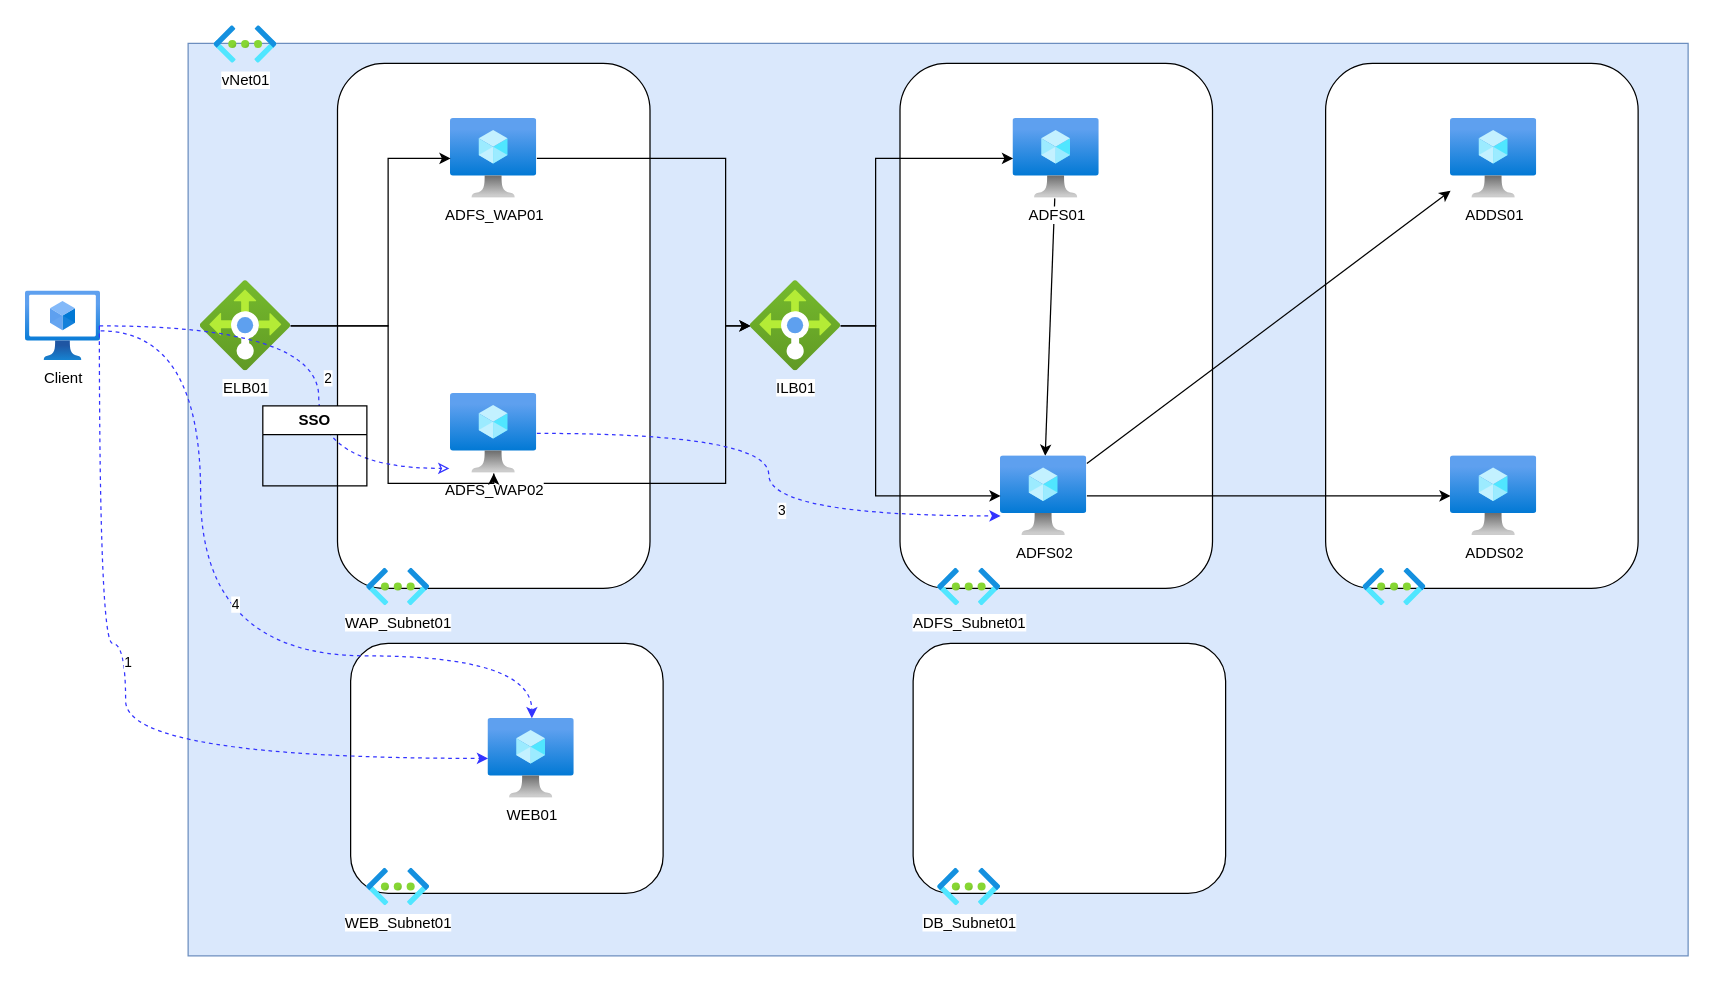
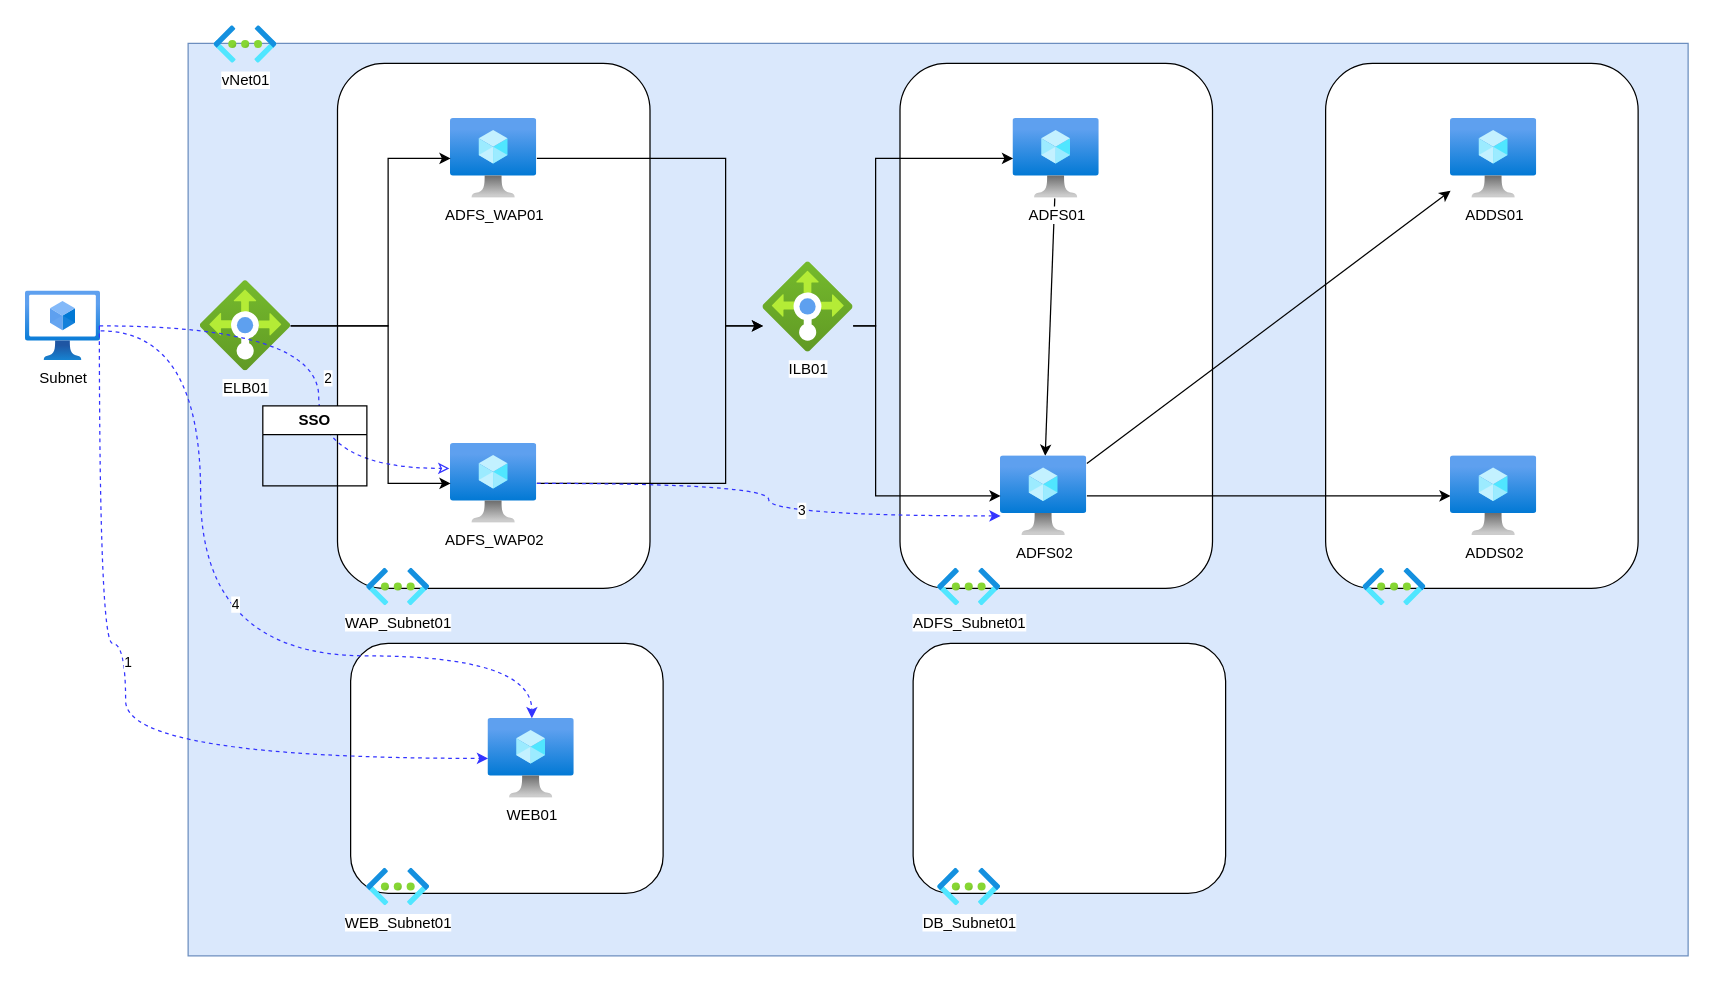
node "ILB01": moved (796, 326) -> (808, 307)
node "Client": label "Client" -> "Subnet"
node "ADFS_WAP02": moved (494, 433) -> (494, 483)
